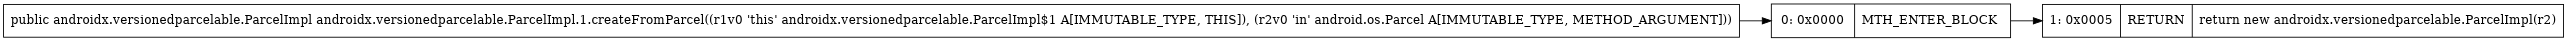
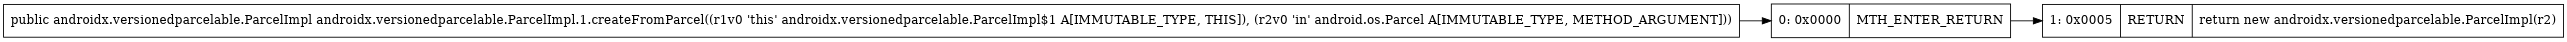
node "0: 0x0000": text "MTH_ENTER_BLOCK" -> "MTH_ENTER_RETURN"
